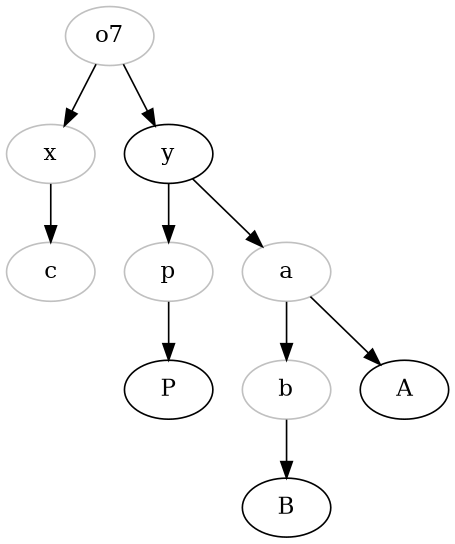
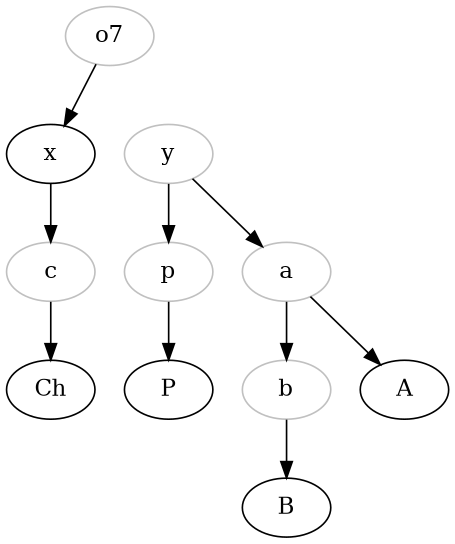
edge "o7" -> "y": removed
node "x": color grey -> black
node "y": color black -> grey
node "Ch": added
